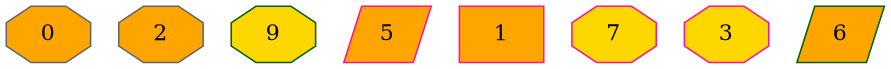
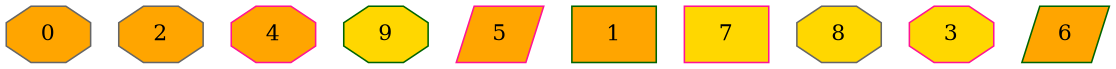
node "4": added
node "1": color deeppink -> darkgreen
node "7": shape octagon -> box
node "8": added
